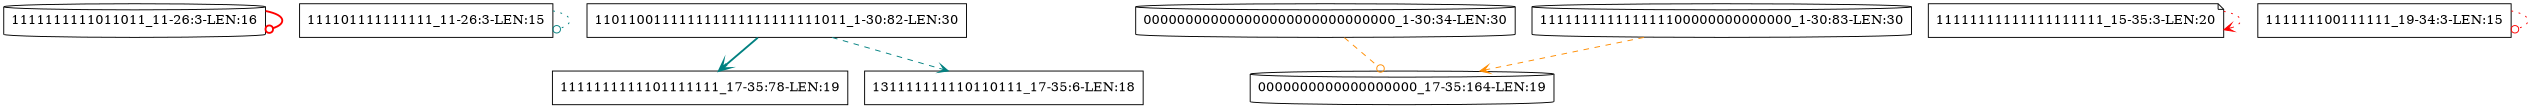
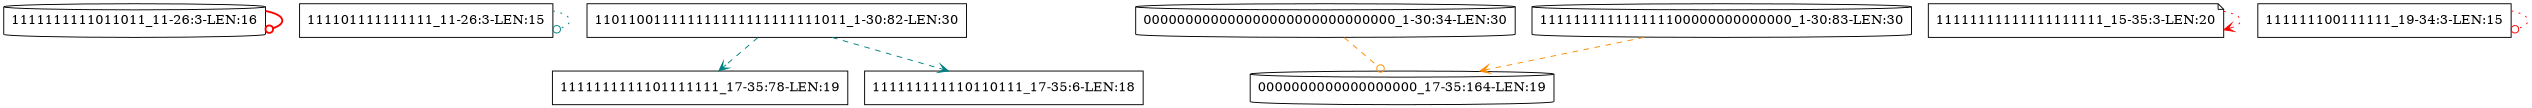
edge "110110011111111111111111111011_1-30:82-LEN:30" -> "1111111111101111111_17-35:78-LEN:19": style bold -> dashed
node "131111111110110111_17-35:6-LEN:18": label "131111111110110111_17-35:6-LEN:18" -> "111111111110110111_17-35:6-LEN:18"
